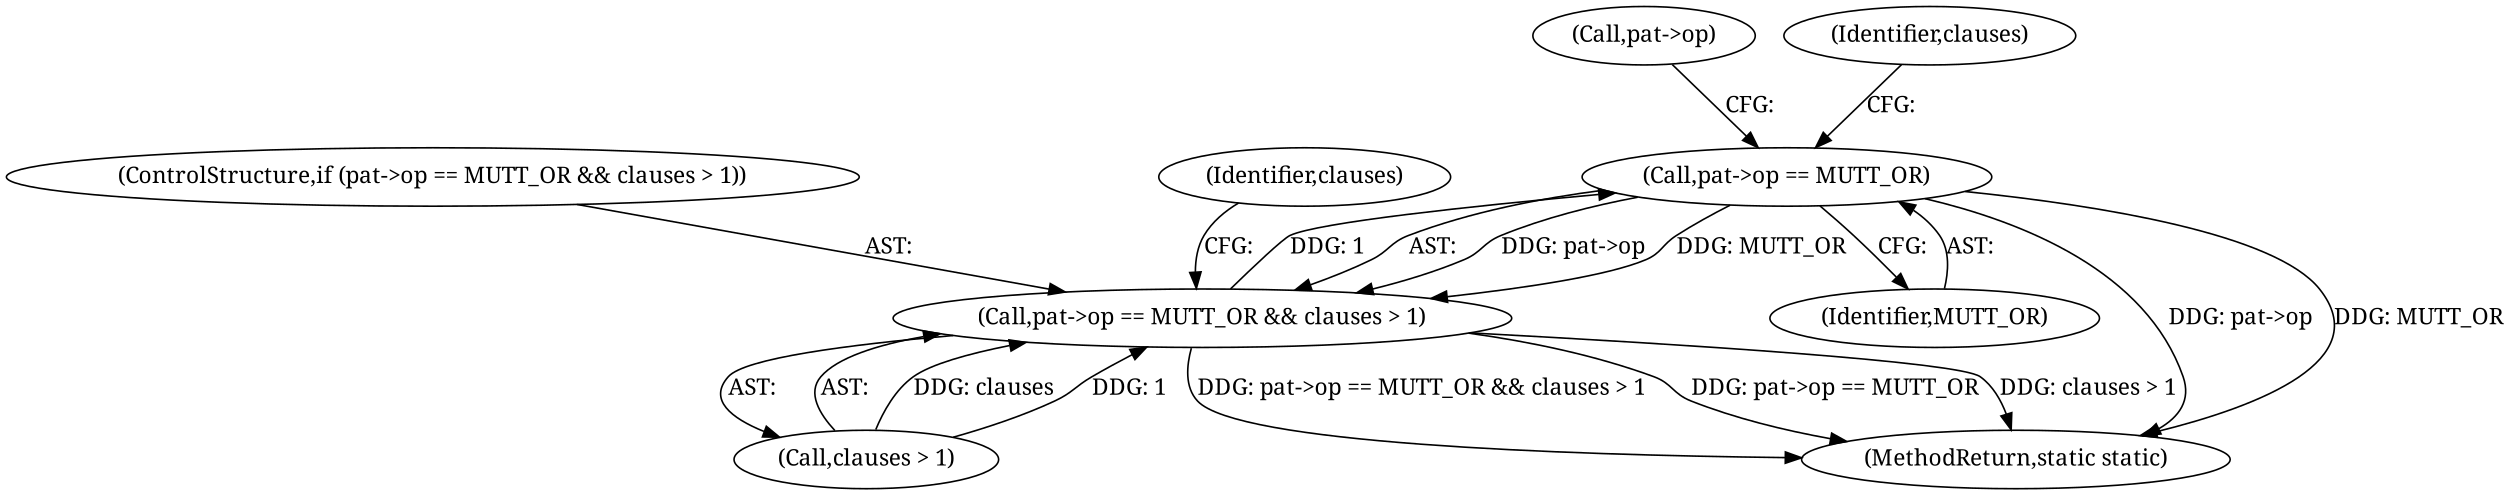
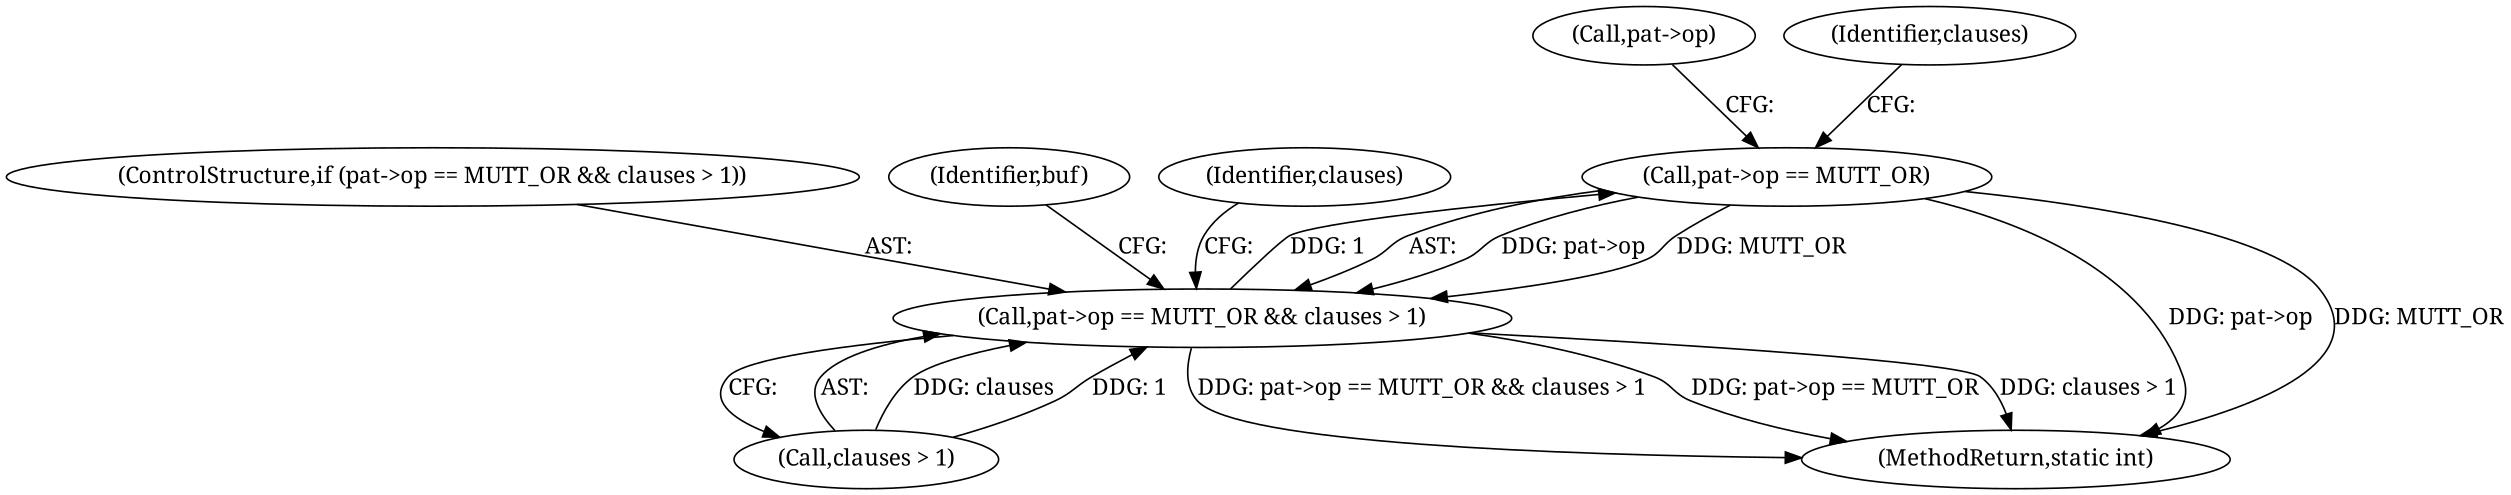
node "(Identifier,buf)": added
node "(Identifier,MUTT_OR)": removed
edge "(Call,pat->op == MUTT_OR && clauses > 1)" -> "(Call,clauses > 1)": label "AST: " -> "CFG: "
node "(MethodReturn,static static)": label "(MethodReturn,static static)" -> "(MethodReturn,static int)"
